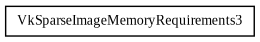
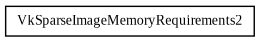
node "VkSparseImageMemoryRequirements3": label "VkSparseImageMemoryRequirements3" -> "VkSparseImageMemoryRequirements2"
